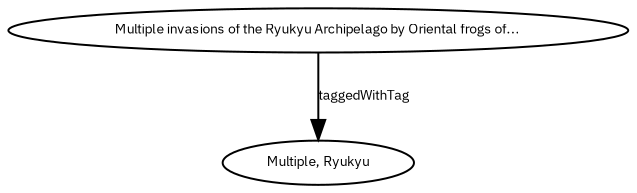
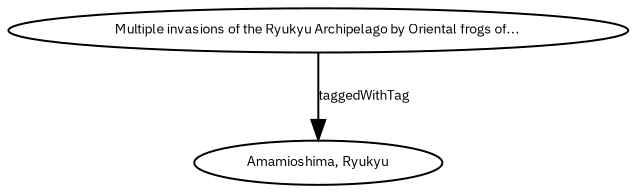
node "Multiple, Ryukyu": label "Multiple, Ryukyu" -> "Amamioshima, Ryukyu"
